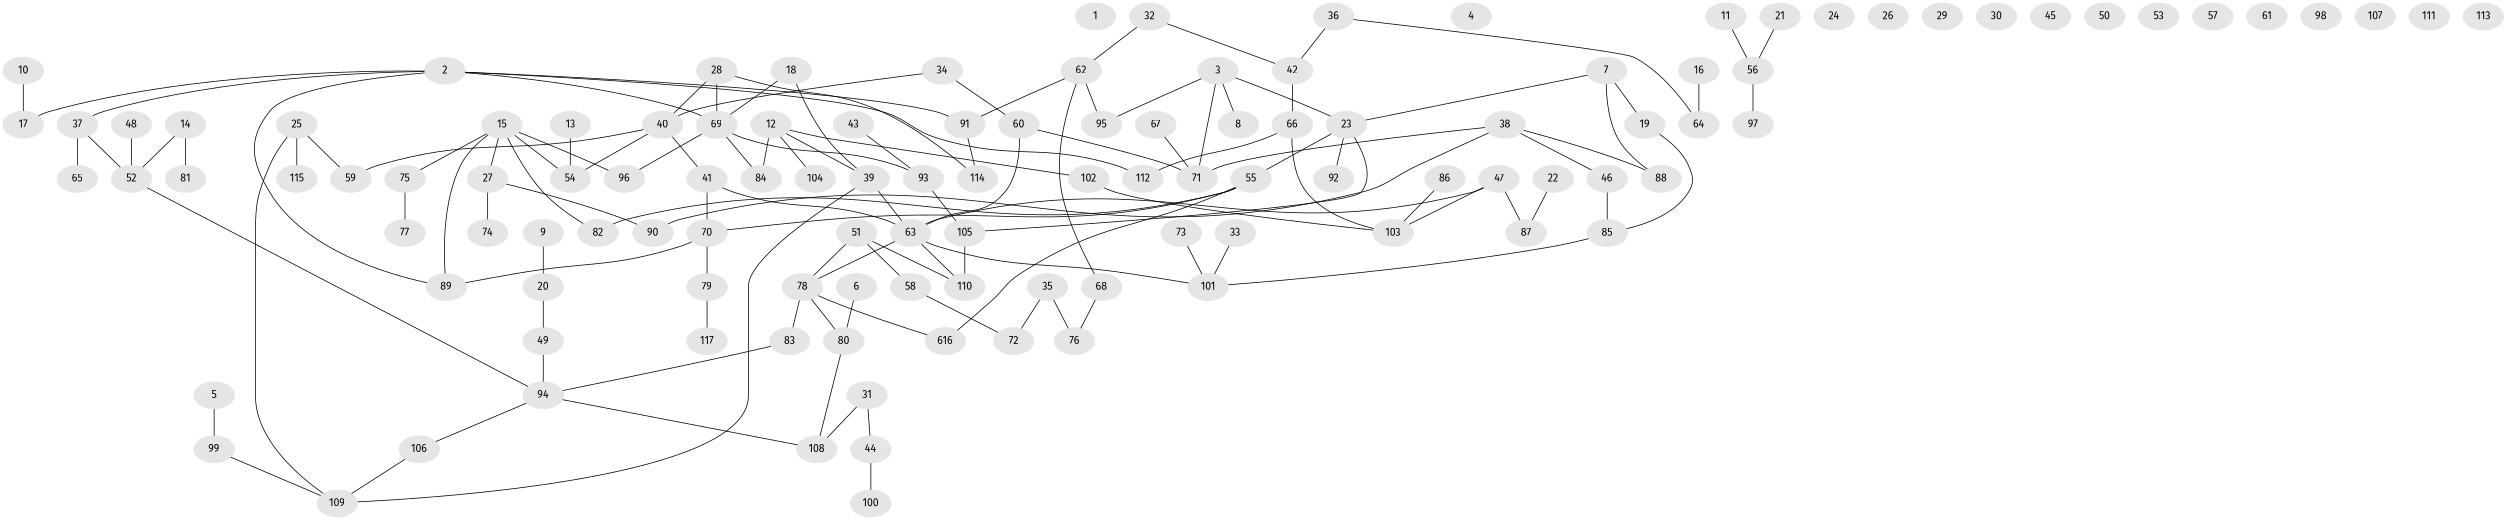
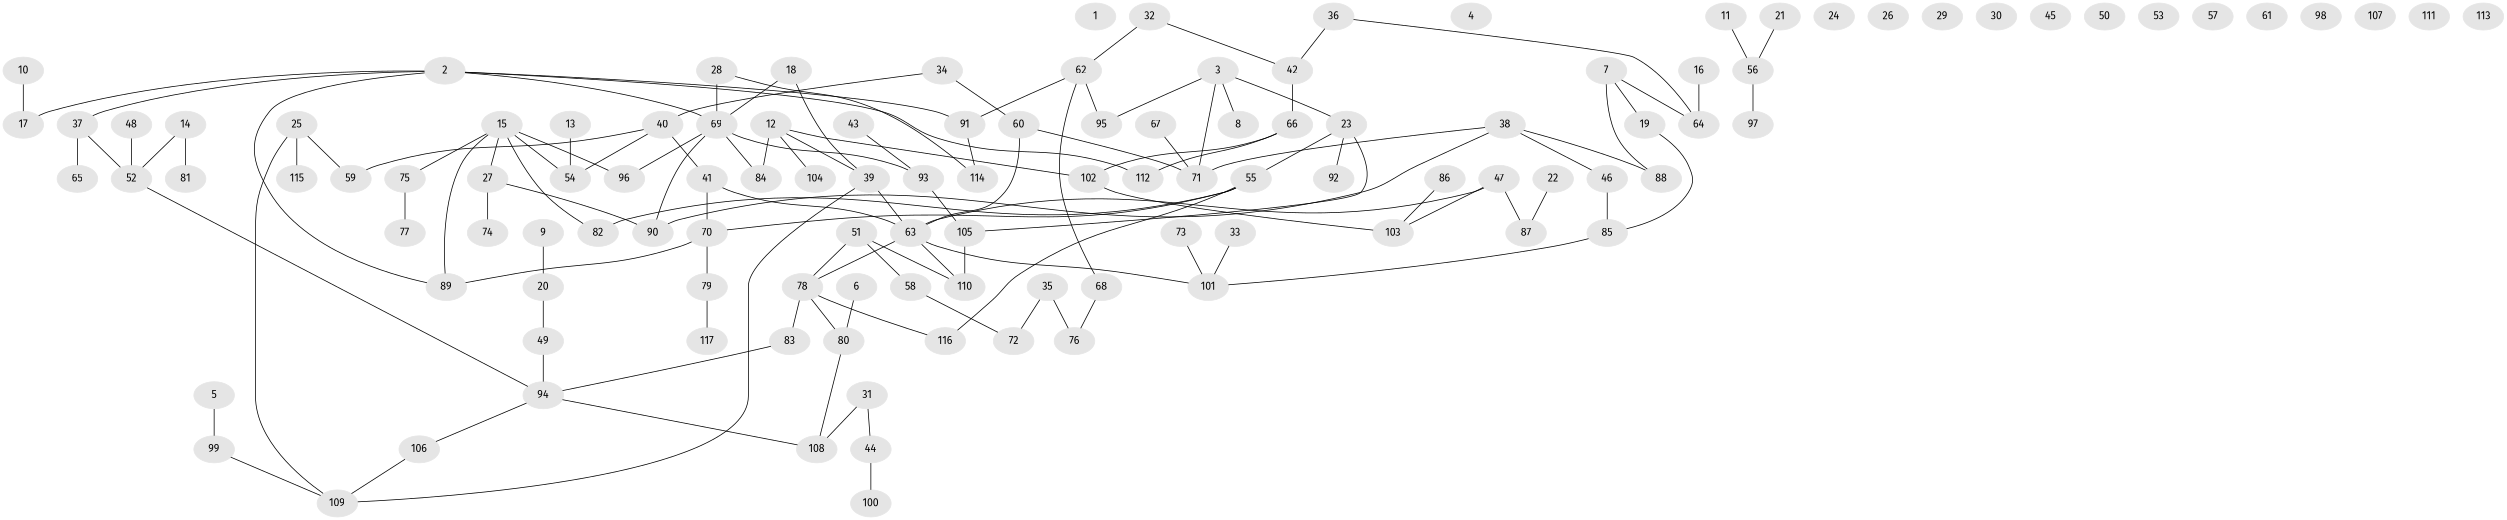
edge "28" -- "40": removed
edge "7" -- "23": now "7" -- "64"
edge "69" -- "90": added
edge "66" -- "103": now "66" -- "102"
node "616": label "616" -> "116"
